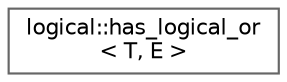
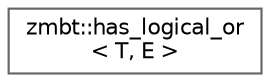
node "logical::has_logical_or < T, E >": label "logical::has_logical_or < T, E >" -> "zmbt::has_logical_or < T, E >"
